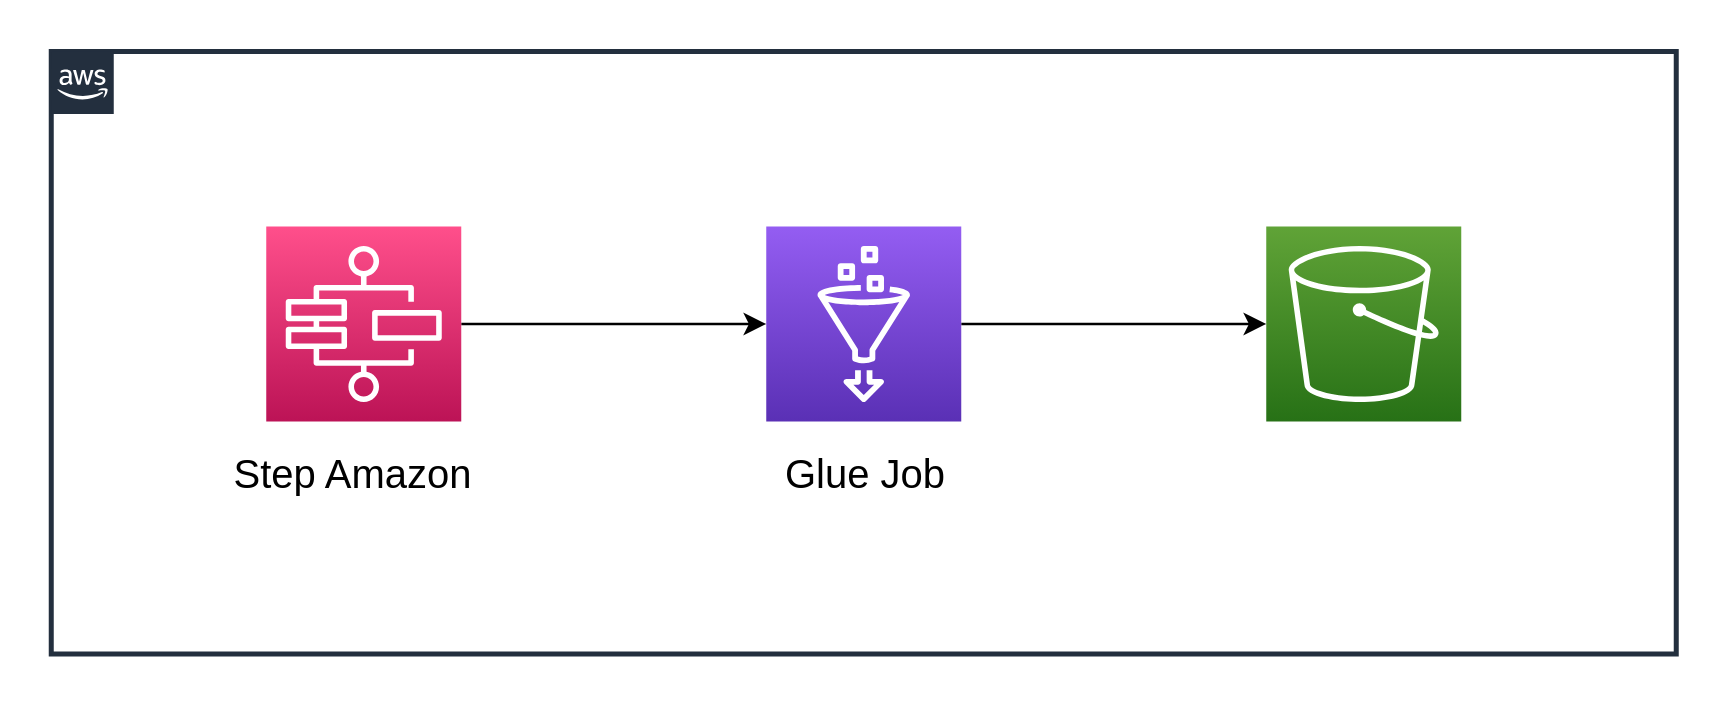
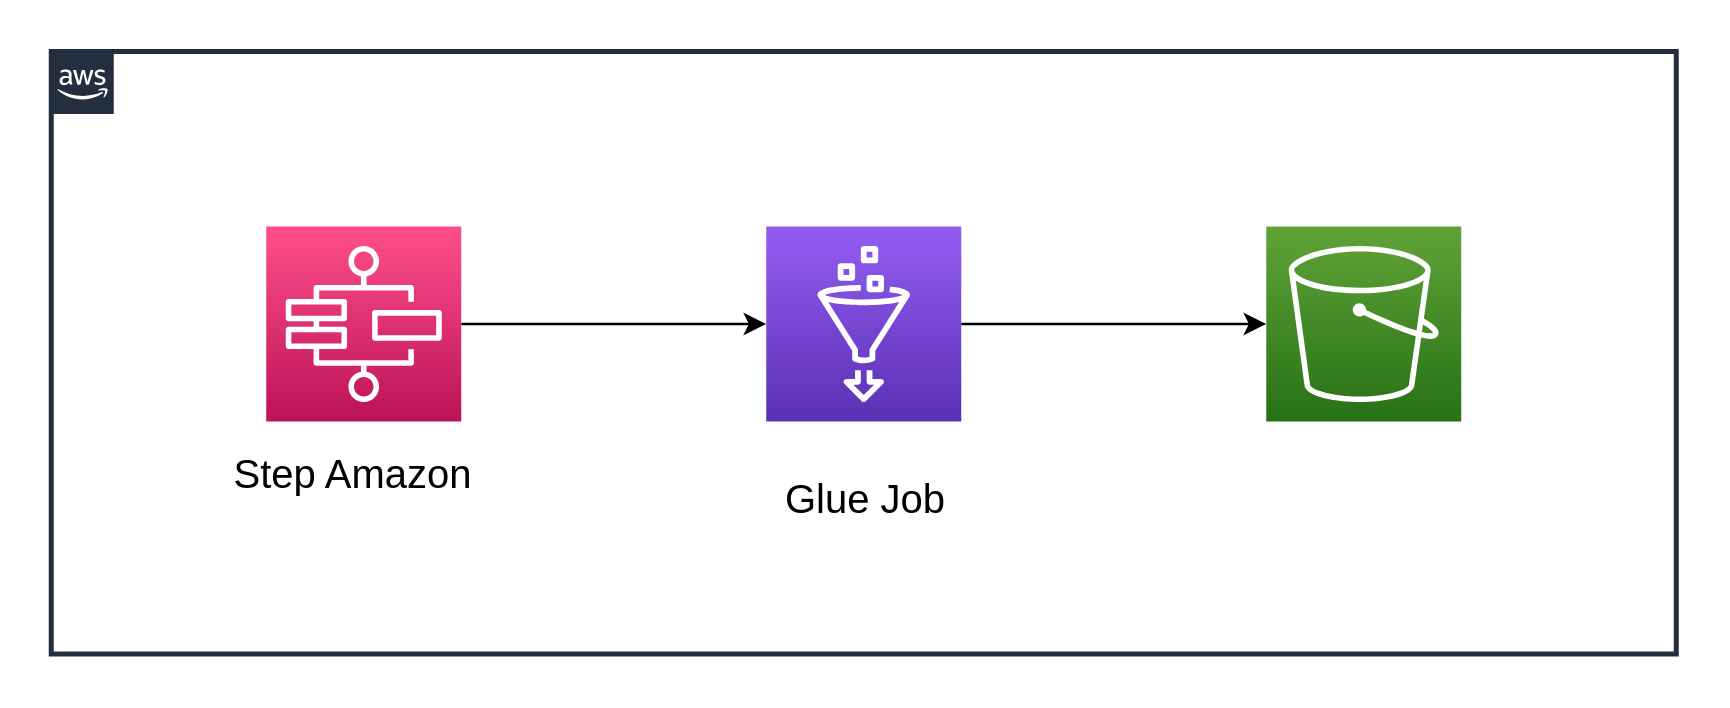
node "Glue Job": moved (866, 474) -> (866, 499)
